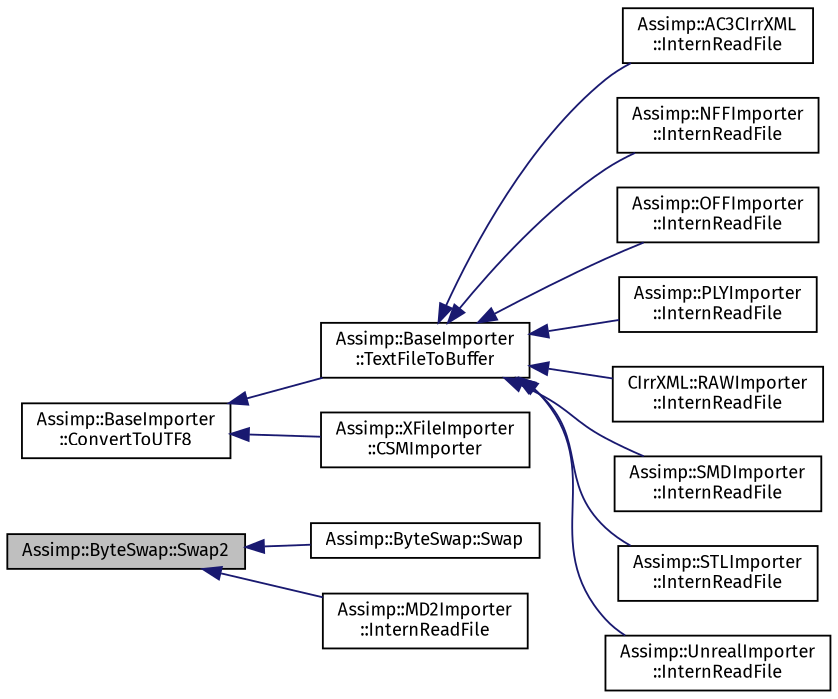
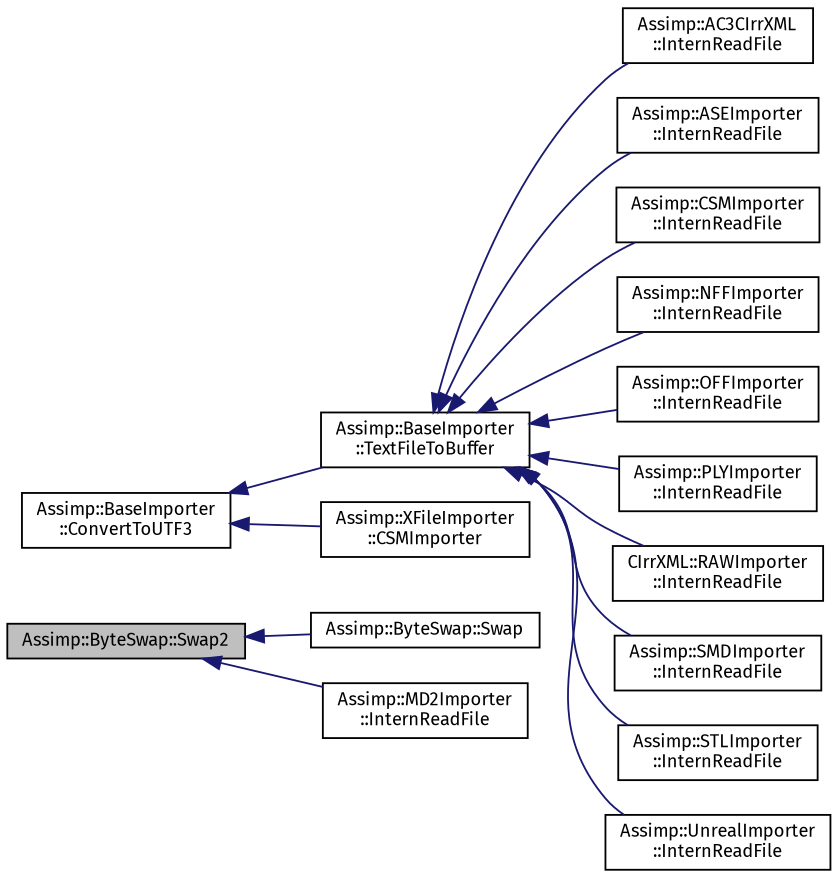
node "Assimp::ASEImporter ::InternReadFile": added
node "Assimp::CSMImporter ::InternReadFile": added
node "Assimp::BaseImporter ::ConvertToUTF8": label "Assimp::BaseImporter ::ConvertToUTF8" -> "Assimp::BaseImporter ::ConvertToUTF3"
